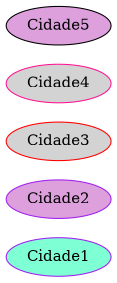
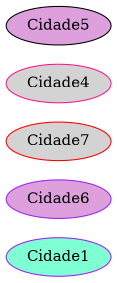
node "Cidade3": label "Cidade3" -> "Cidade7"
node "Cidade2": label "Cidade2" -> "Cidade6"
